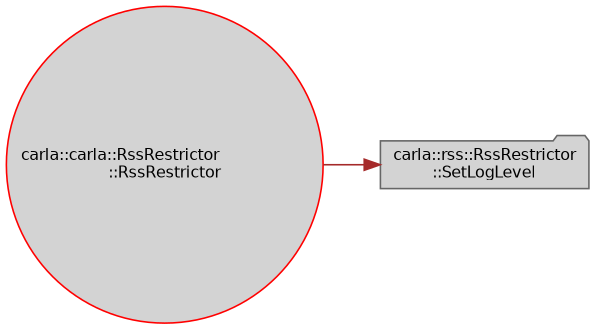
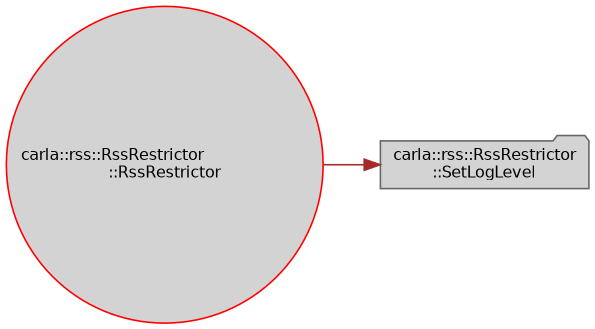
node "carla::carla::RssRestrictor ::RssRestrictor": label "carla::carla::RssRestrictor ::RssRestrictor" -> "carla::rss::RssRestrictor ::RssRestrictor"
